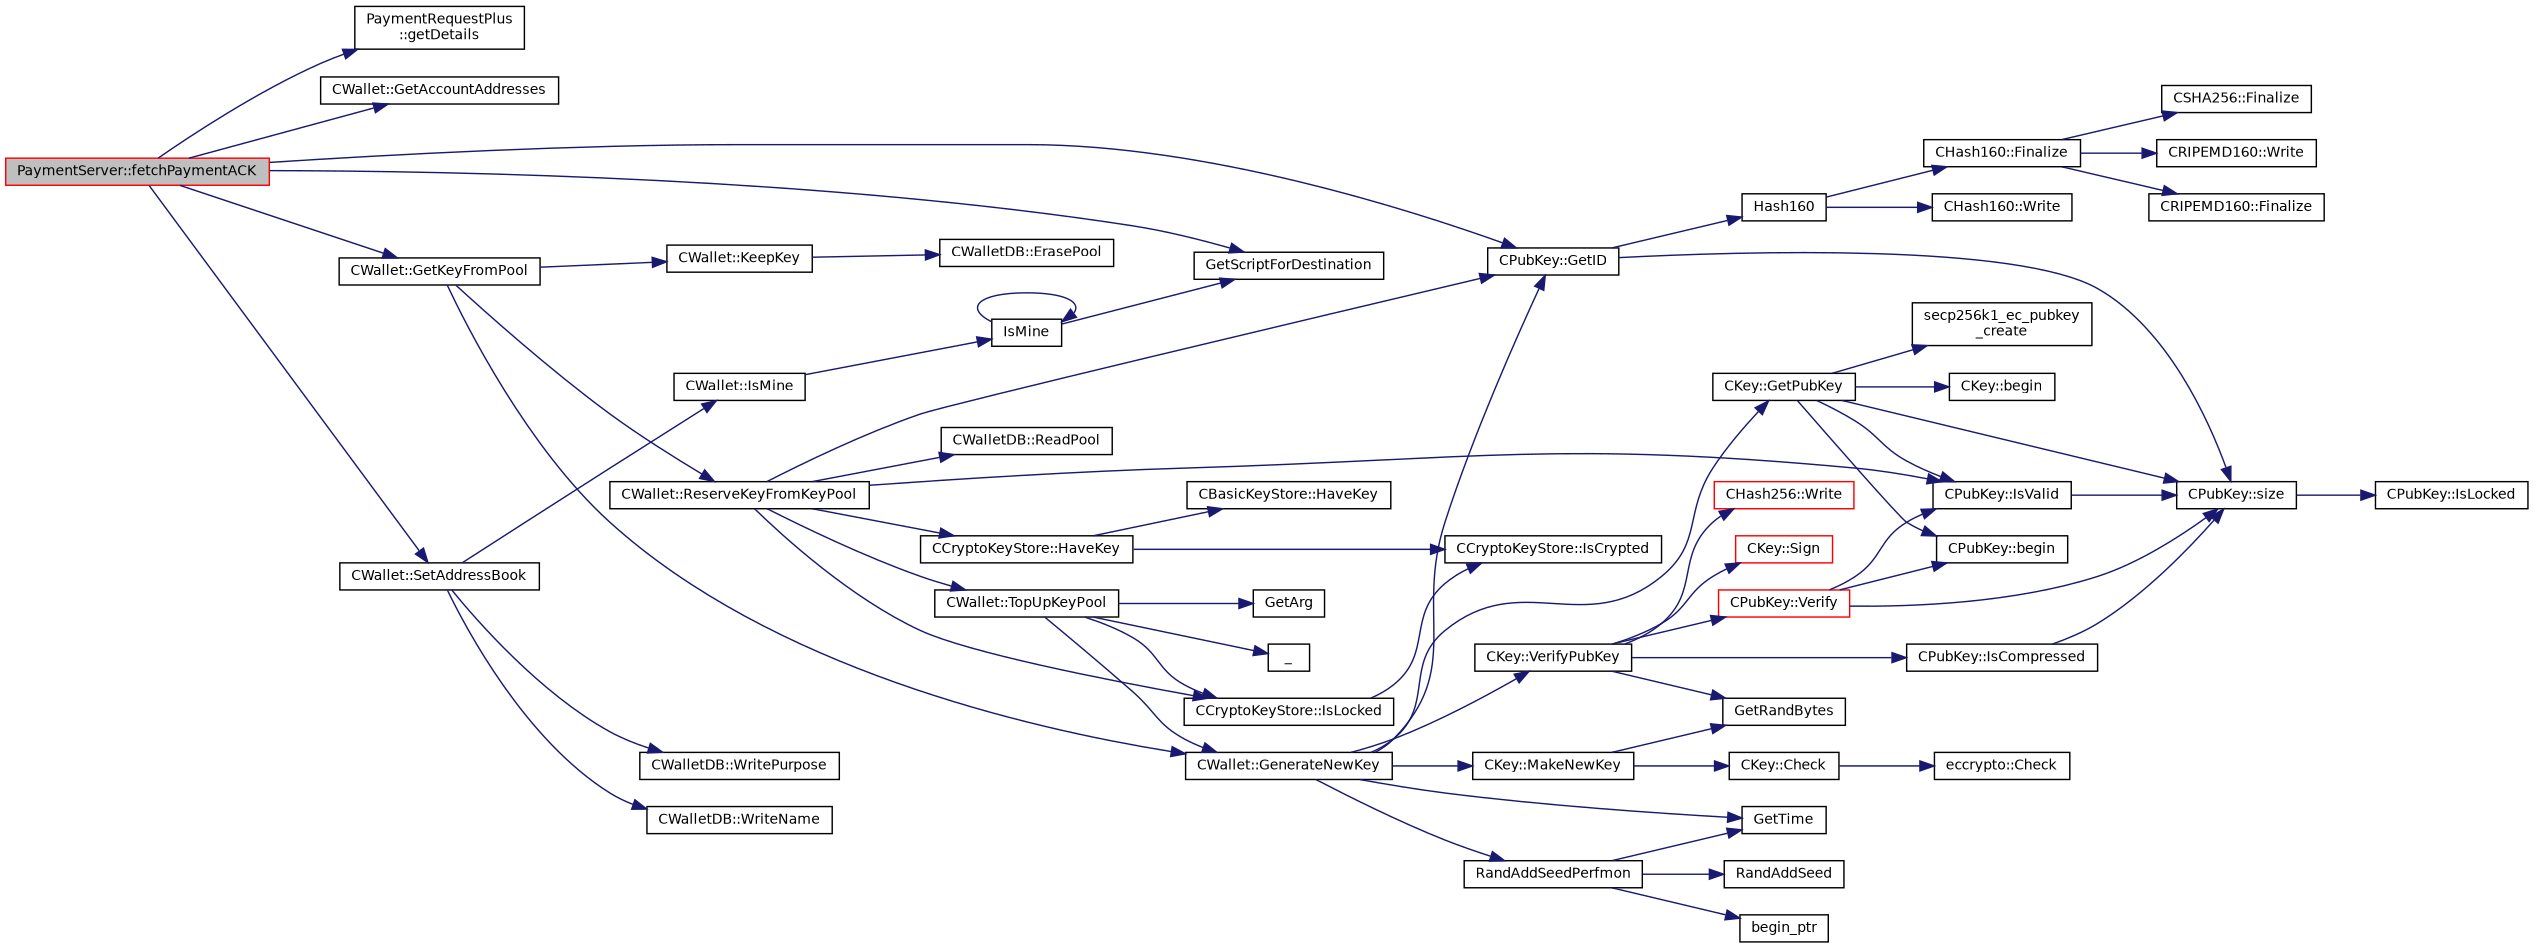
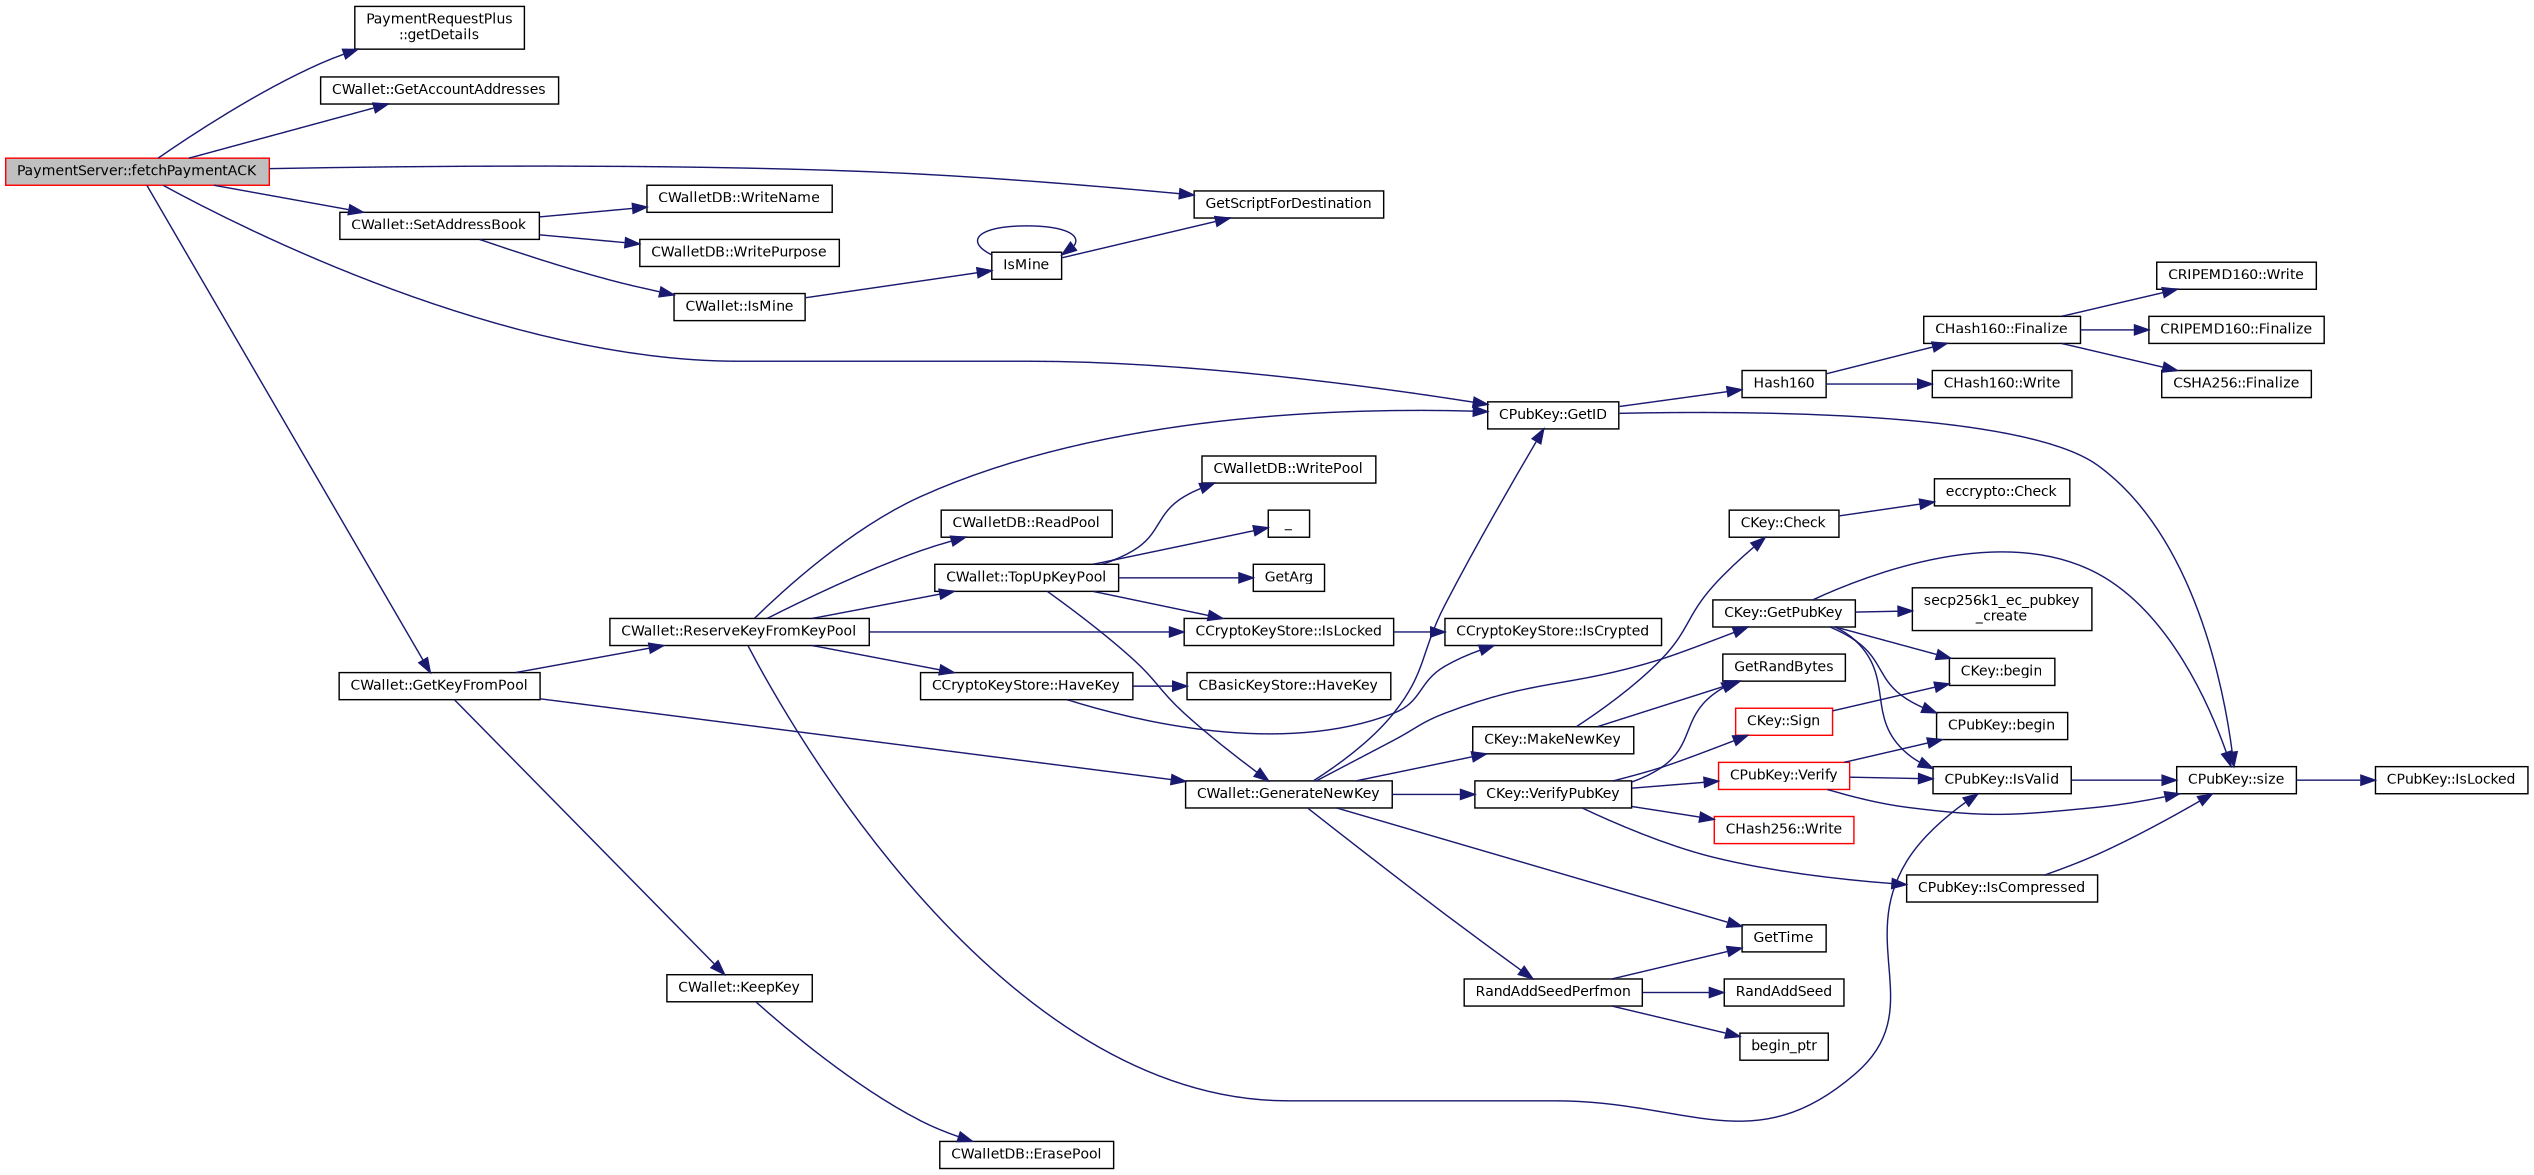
node "CWalletDB::WritePool": added
edge "CKey::Sign" -> "CKey::begin": added
